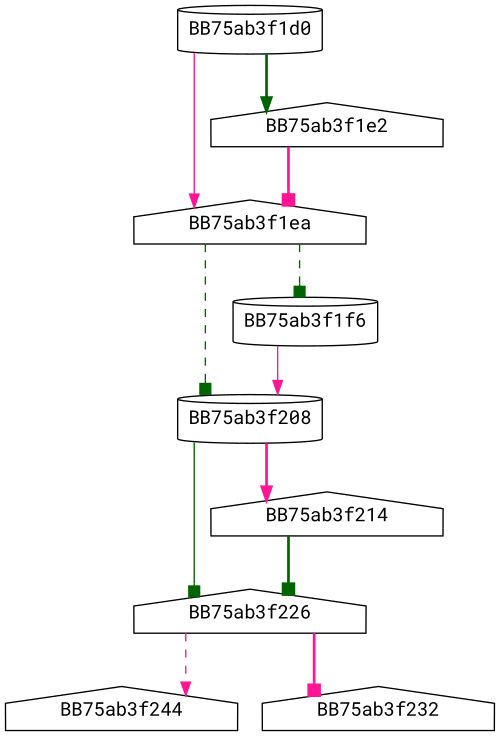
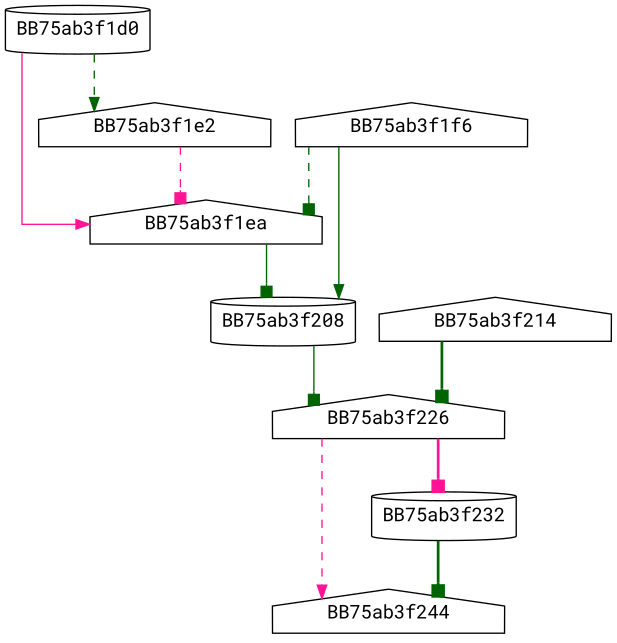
edge "BB75ab3f1d0" -> "BB75ab3f1e2": style bold -> dashed
edge "BB75ab3f1e2" -> "BB75ab3f1ea": style bold -> dashed
edge "BB75ab3f1ea" -> "BB75ab3f1f6": reversed
edge "BB75ab3f1ea" -> "BB75ab3f208": style dashed -> solid
node "BB75ab3f1f6": shape cylinder -> house
edge "BB75ab3f1f6" -> "BB75ab3f208": color deeppink -> darkgreen
edge "BB75ab3f208" -> "BB75ab3f214": removed
edge "BB75ab3f232" -> "BB75ab3f244": added
node "BB75ab3f232": shape house -> cylinder
